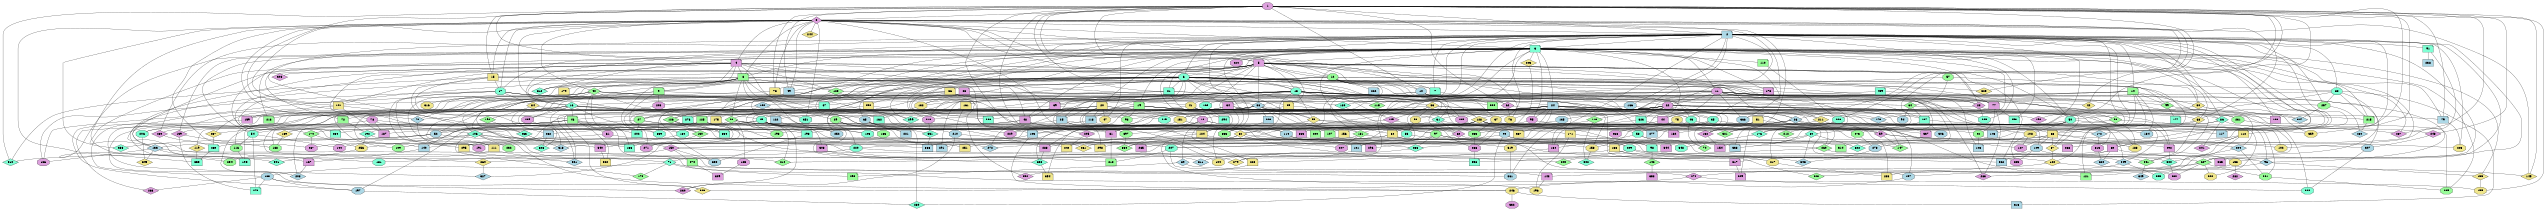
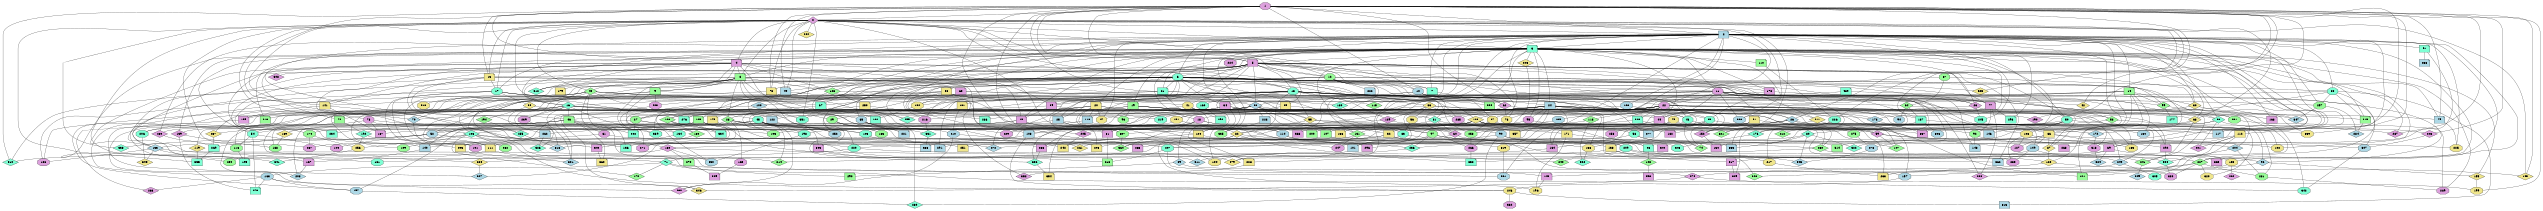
node "174": shape diamond -> octagon
node "198": shape note -> octagon
node "289": fillcolor palegreen -> plum
